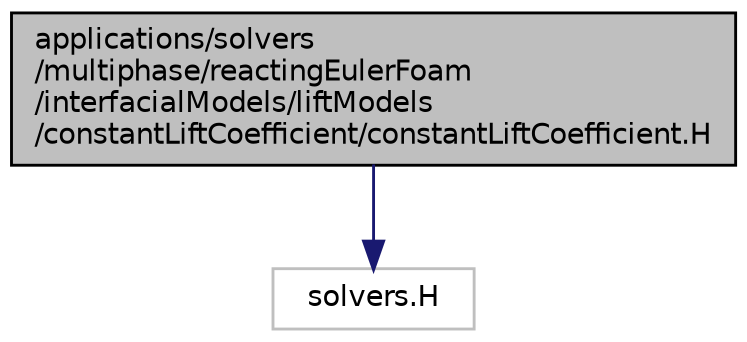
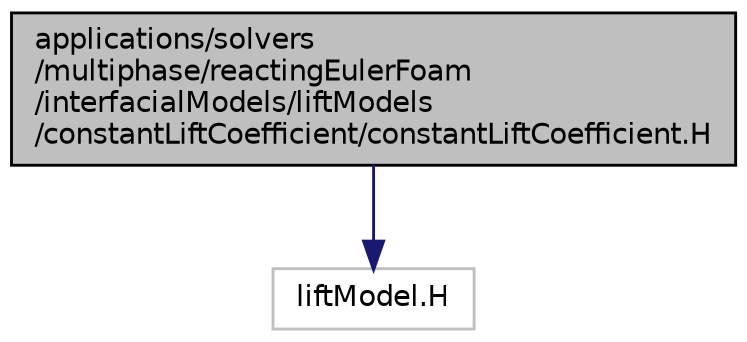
node "solvers.H": label "solvers.H" -> "liftModel.H"
